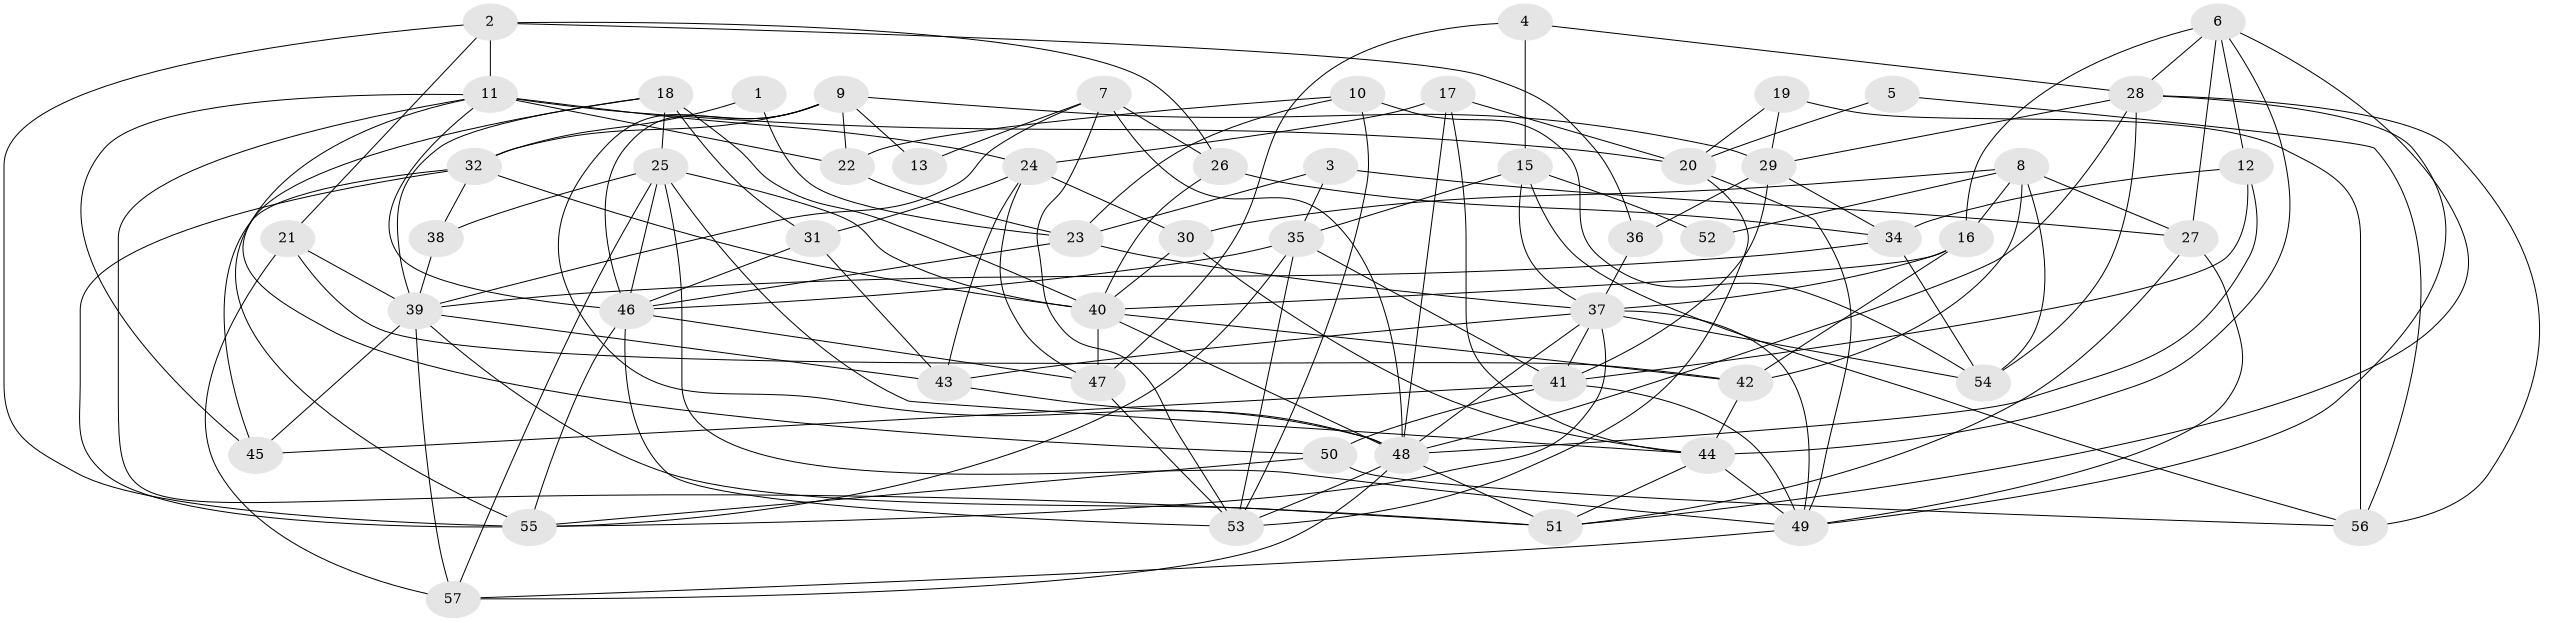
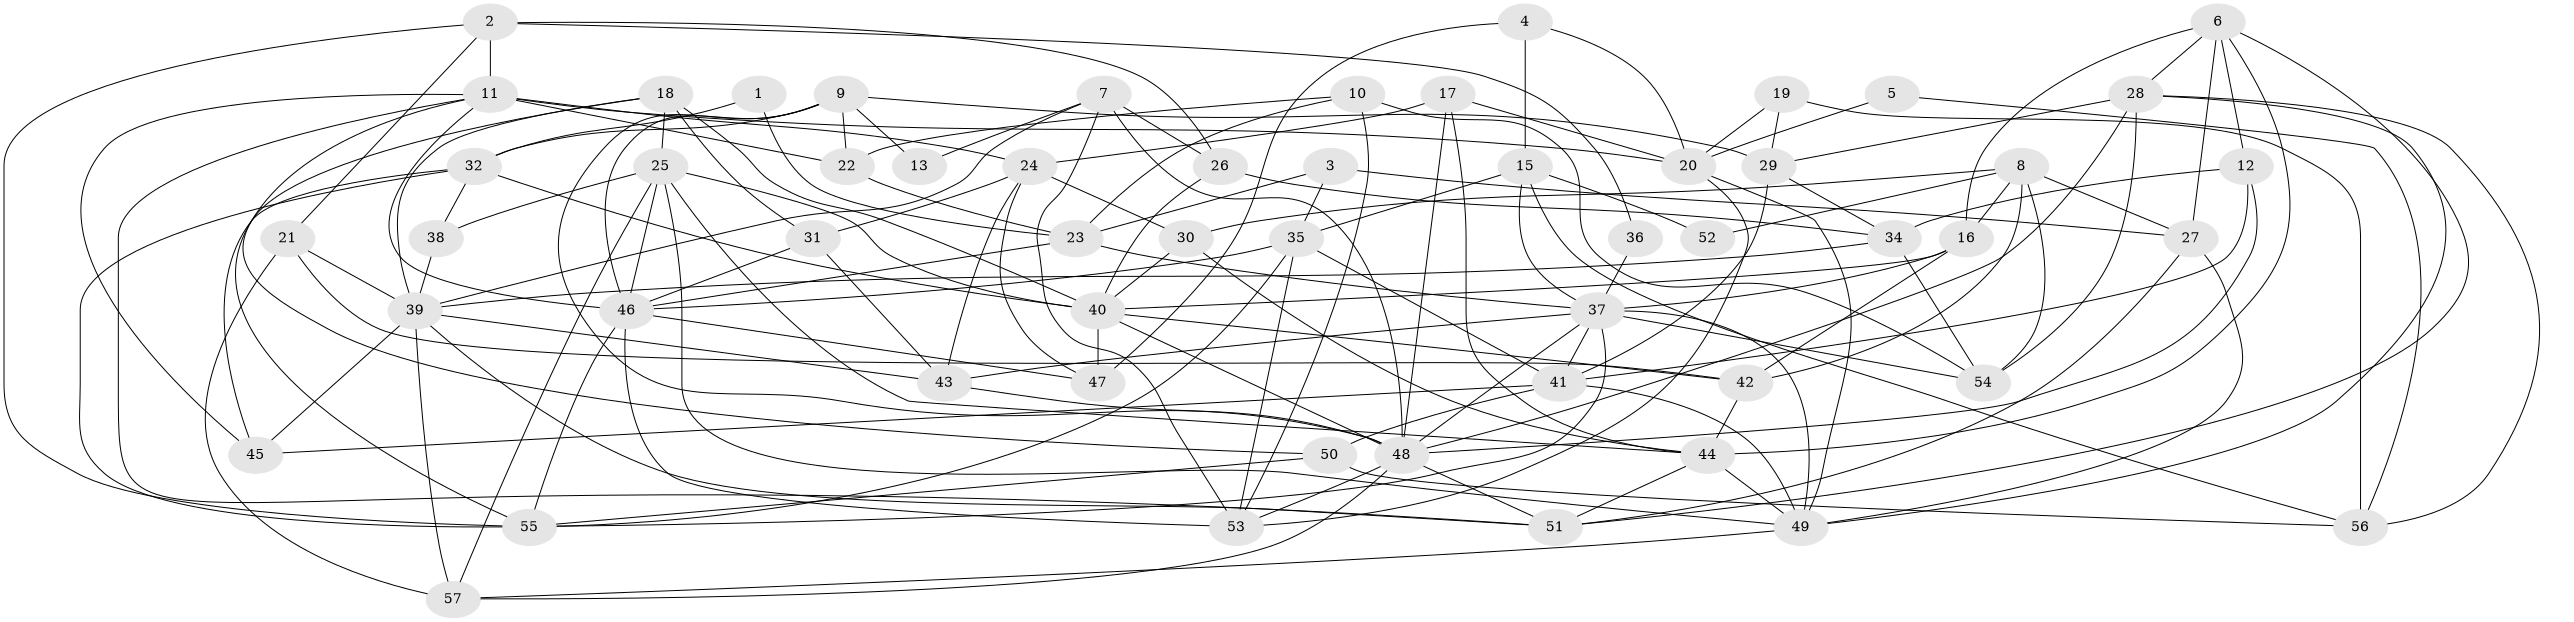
edge "4" -- "28": now "4" -- "20"
edge "29" -- "36": removed
edge "47" -- "53": removed
